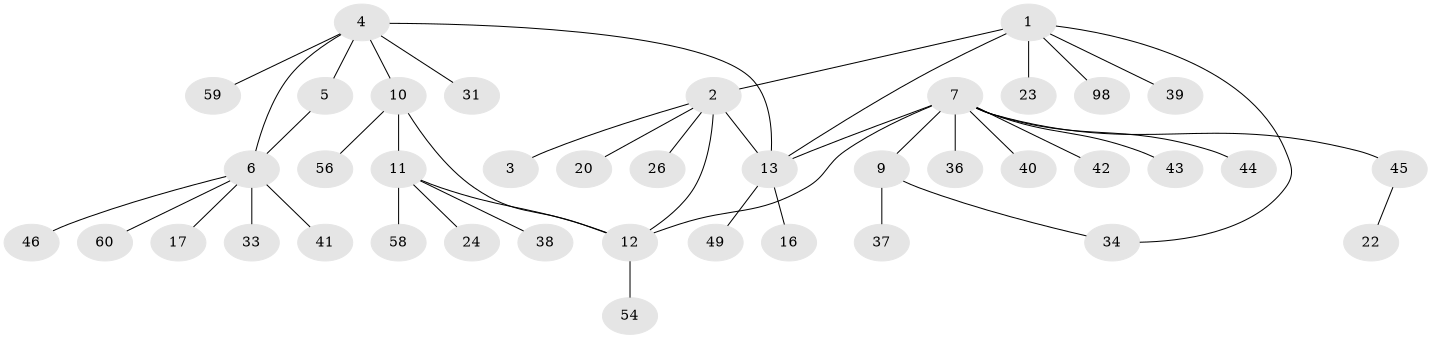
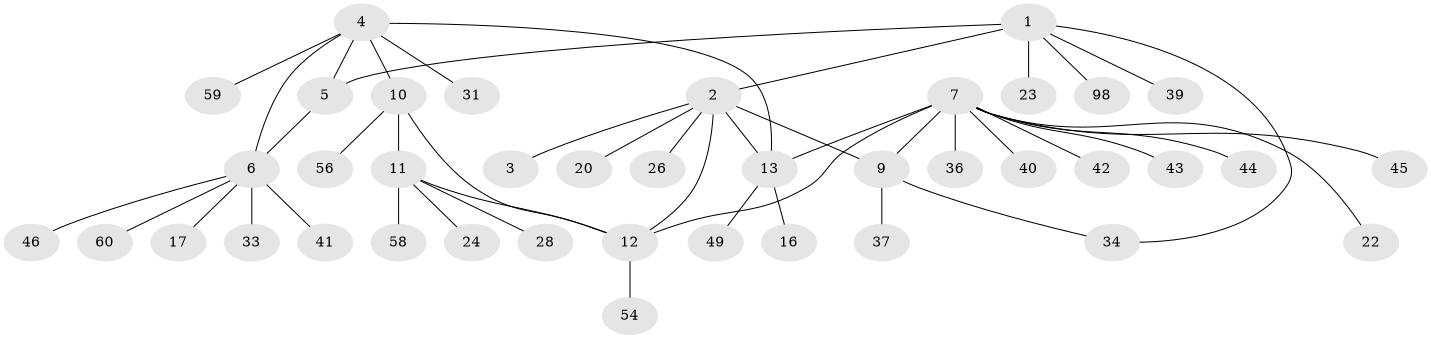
edge "1" -- "13": now "1" -- "5"
edge "2" -- "9": added
edge "45" -- "22": now "7" -- "22"
node "38": label "38" -> "28"
